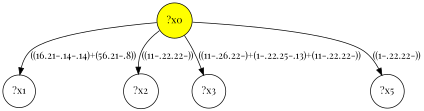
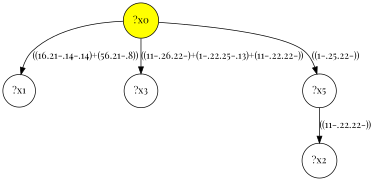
edge "?x0" -> "?x2": now "?x5" -> "?x2"
edge "?x0" -> "?x5": label "((1-.22.22-))" -> "((1-.25.22-))"
